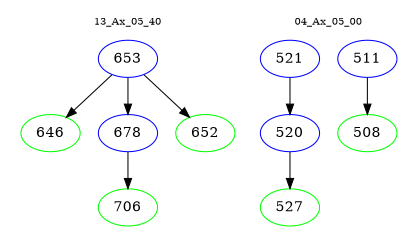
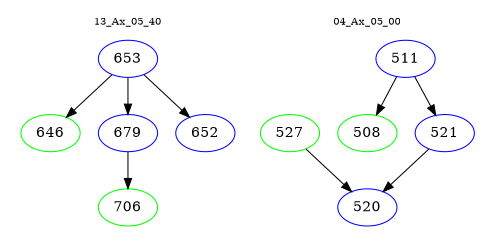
edge "511" -> "521": added
node "678": label "678" -> "679"
node "652": color green -> blue
edge "520" -> "527": reversed
